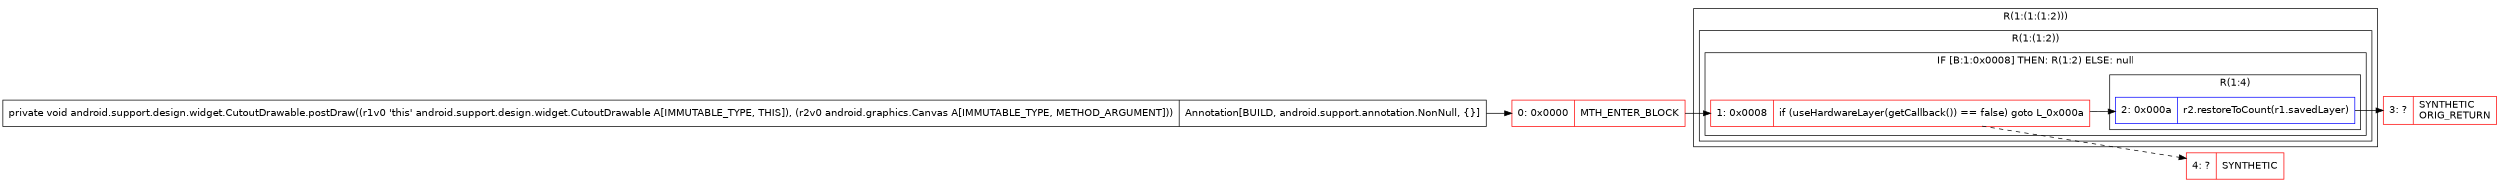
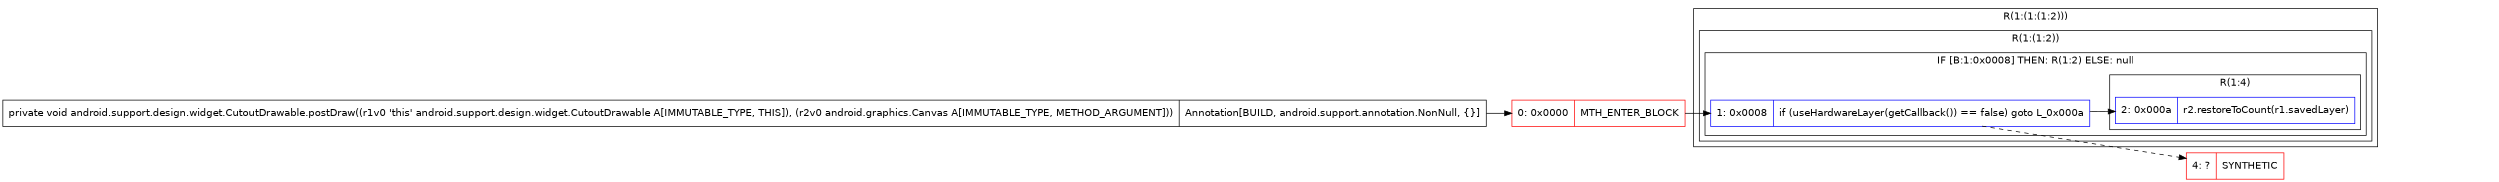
node "3: ?": removed
node "1: 0x0008": color red -> blue
